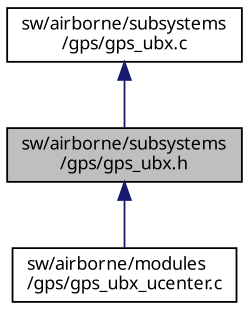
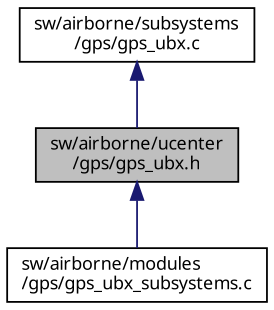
node "sw/airborne/subsystems /gps/gps_ubx.h": label "sw/airborne/subsystems /gps/gps_ubx.h" -> "sw/airborne/ucenter /gps/gps_ubx.h"
node "sw/airborne/modules /gps/gps_ubx_ucenter.c": label "sw/airborne/modules /gps/gps_ubx_ucenter.c" -> "sw/airborne/modules /gps/gps_ubx_subsystems.c"
